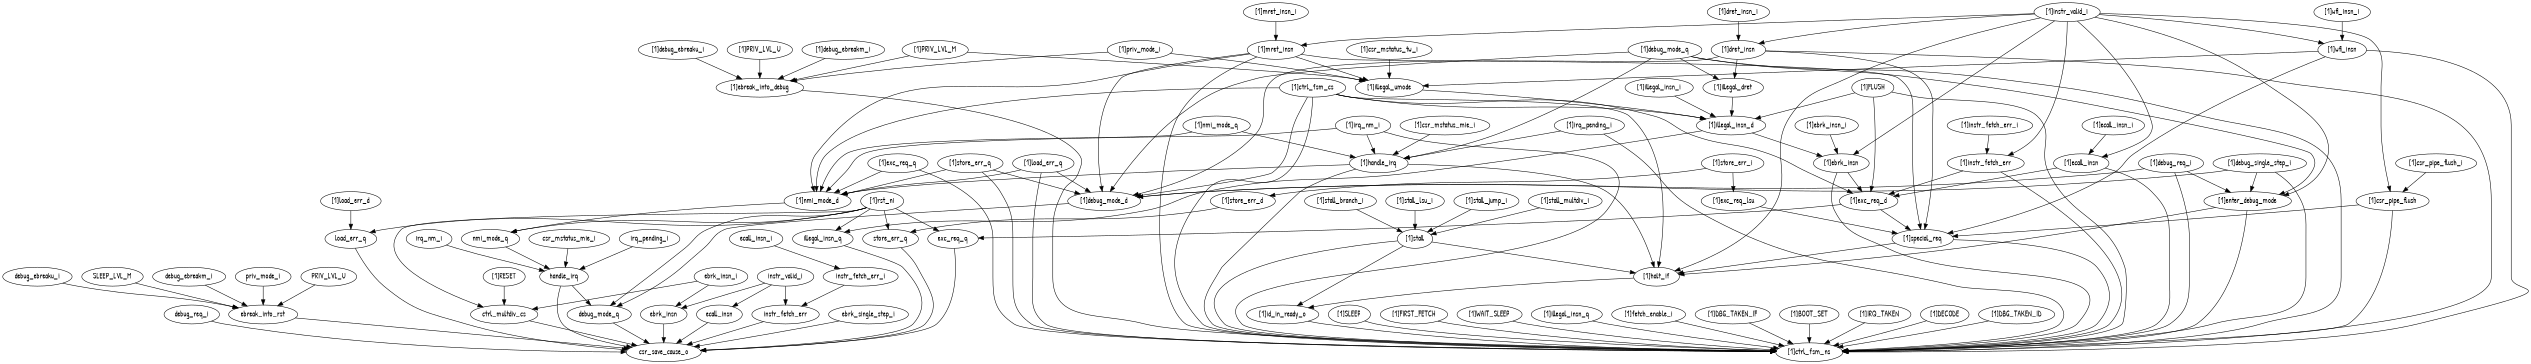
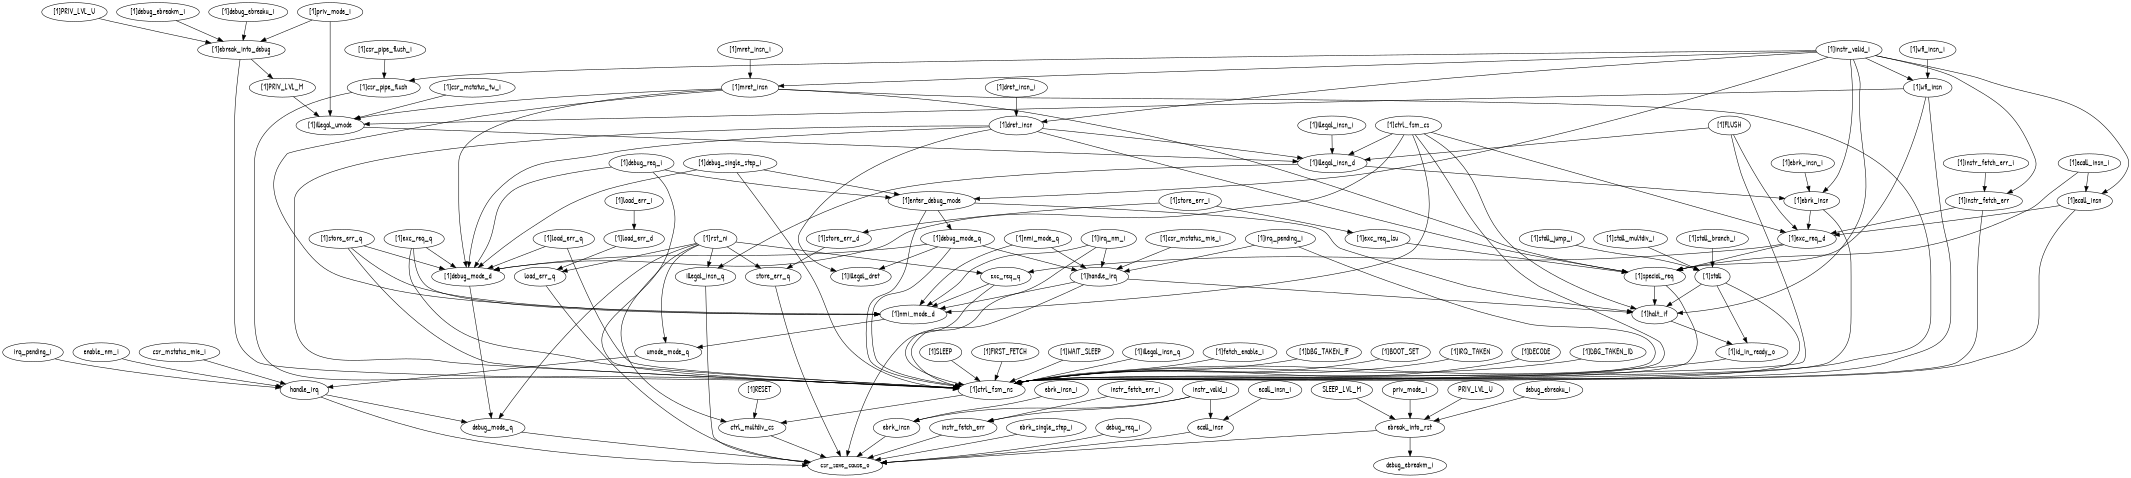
edge "[1]PRIV_LVL_M" -> "[1]ebreak_into_debug": reversed
edge "[1]debug_mode_q" -> "[1]enter_debug_mode": reversed
edge "[1]illegal_dret" -> "[1]illegal_insn_d": now "[1]dret_insn" -> "[1]illegal_insn_d"
edge "[1]load_err_q" -> "[1]nmi_mode_d": now "exc_req_q" -> "[1]nmi_mode_d"
node "[1]load_err_i": added
node "[1]stall_lsu_i": removed
edge "[1]csr_pipe_flush" -> "[1]special_req": now "[1]ecall_insn_i" -> "[1]special_req"
node "irq_nm_i": label "irq_nm_i" -> "enable_nm_i"
node "nmi_mode_q": label "nmi_mode_q" -> "umode_mode_q"
edge "[1]exc_req_q" -> "[1]debug_mode_d": added
edge "ecall_insn_i" -> "instr_fetch_err_i": now "ecall_insn_i" -> "ecall_insn"
edge "debug_ebreakm_i" -> "ebreak_into_rst": reversed
edge "ebrk_insn_i" -> "ctrl_multdiv_cs": now "[1]ctrl_fsm_ns" -> "ctrl_multdiv_cs"
